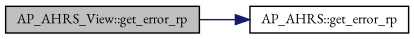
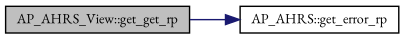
node "AP_AHRS_View::get_error_rp": label "AP_AHRS_View::get_error_rp" -> "AP_AHRS_View::get_get_rp"
